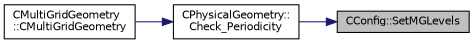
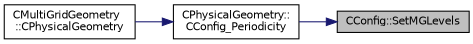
node "CMultiGridGeometry ::CMultiGridGeometry": label "CMultiGridGeometry ::CMultiGridGeometry" -> "CMultiGridGeometry ::CPhysicalGeometry"
node "CPhysicalGeometry:: Check_Periodicity": label "CPhysicalGeometry:: Check_Periodicity" -> "CPhysicalGeometry:: CConfig_Periodicity"
